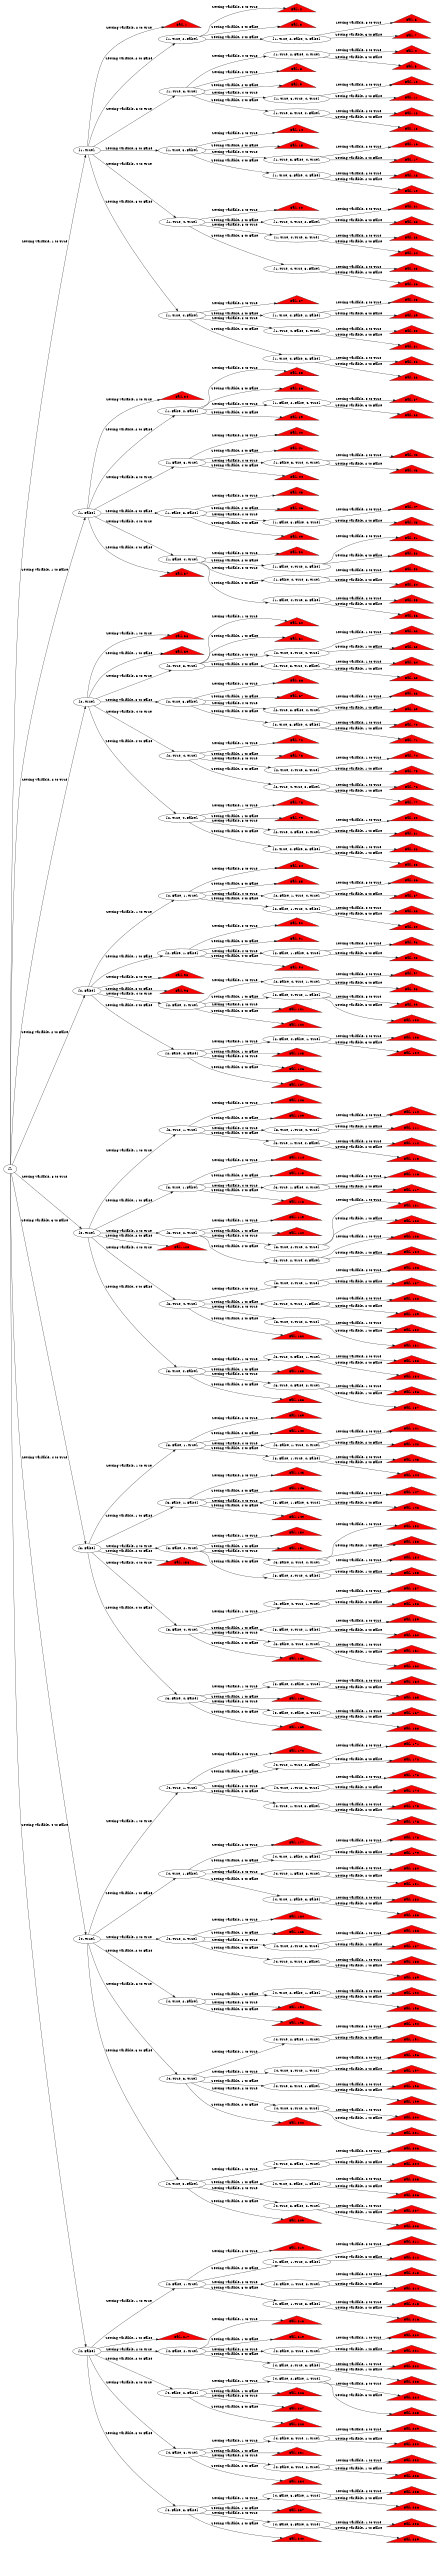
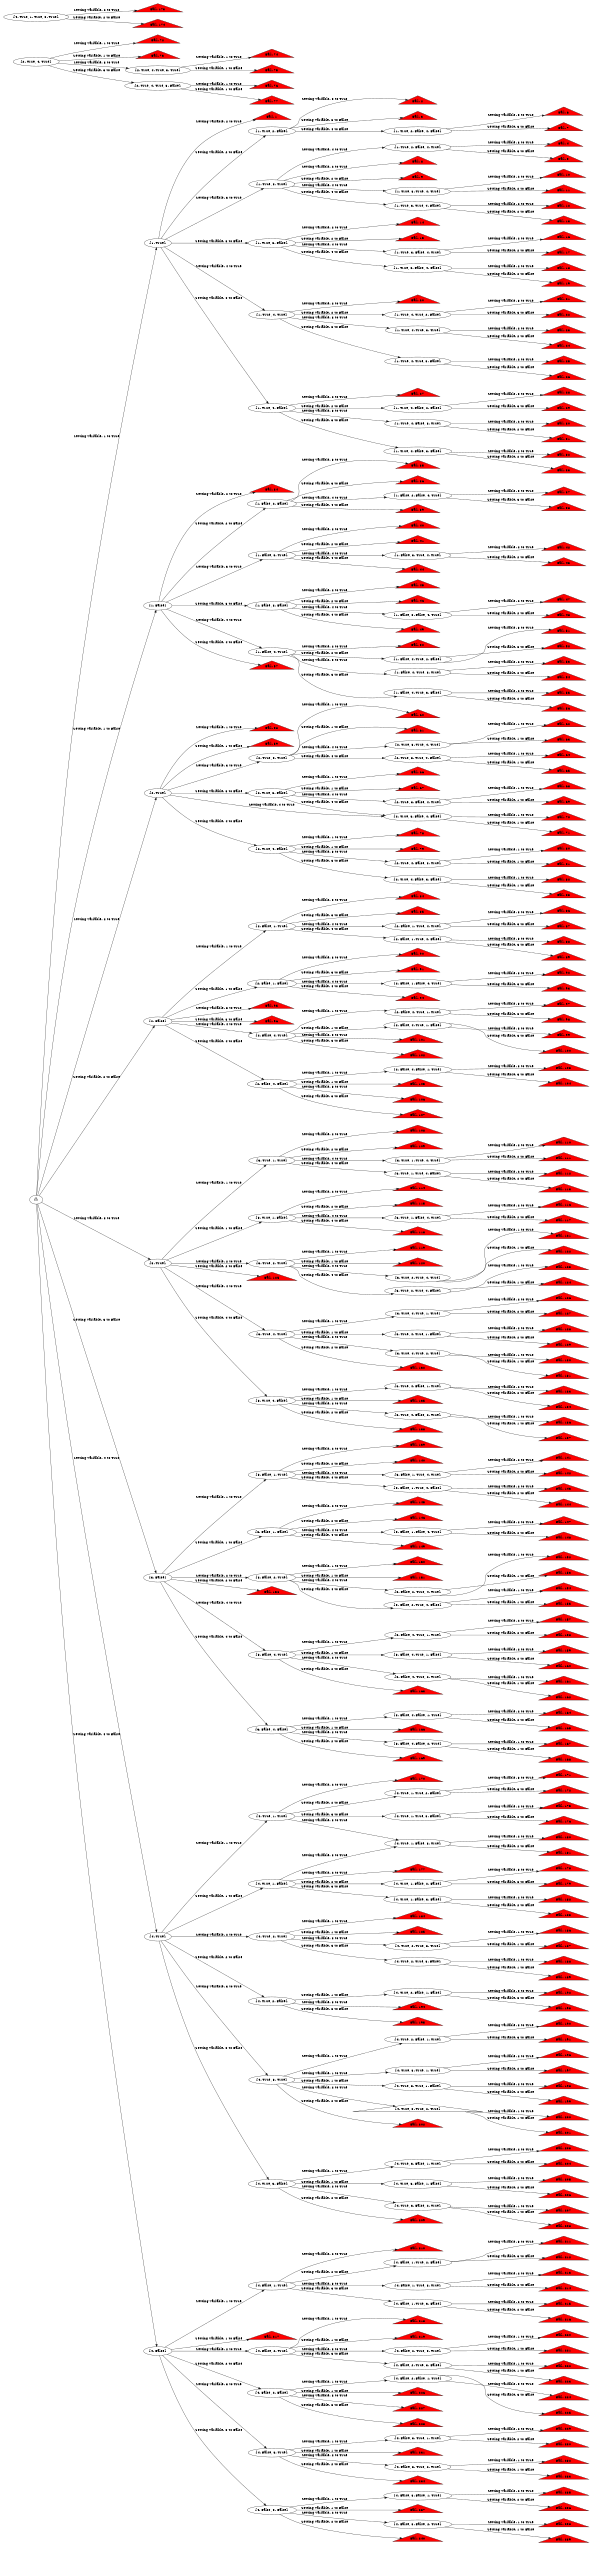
edge "{2: True}" -> "{2: True, 4: True}": now "{2: True}" -> "{2: True, 3: False, 4: False}"
edge "{3: True, 4: True}" -> "{3: True, 4: True, 1: True}": label "Setting variable: 4 to True" -> "Setting variable: 1 to True"
edge "{4: True, 1: True}" -> "{4: True, 1: True, 3: True}": now "{4: True, 1: True}" -> "{4: True, 1: False, 3: True}"
node "{4: True, 3: True, 2: True}": shape ellipse -> triangle
